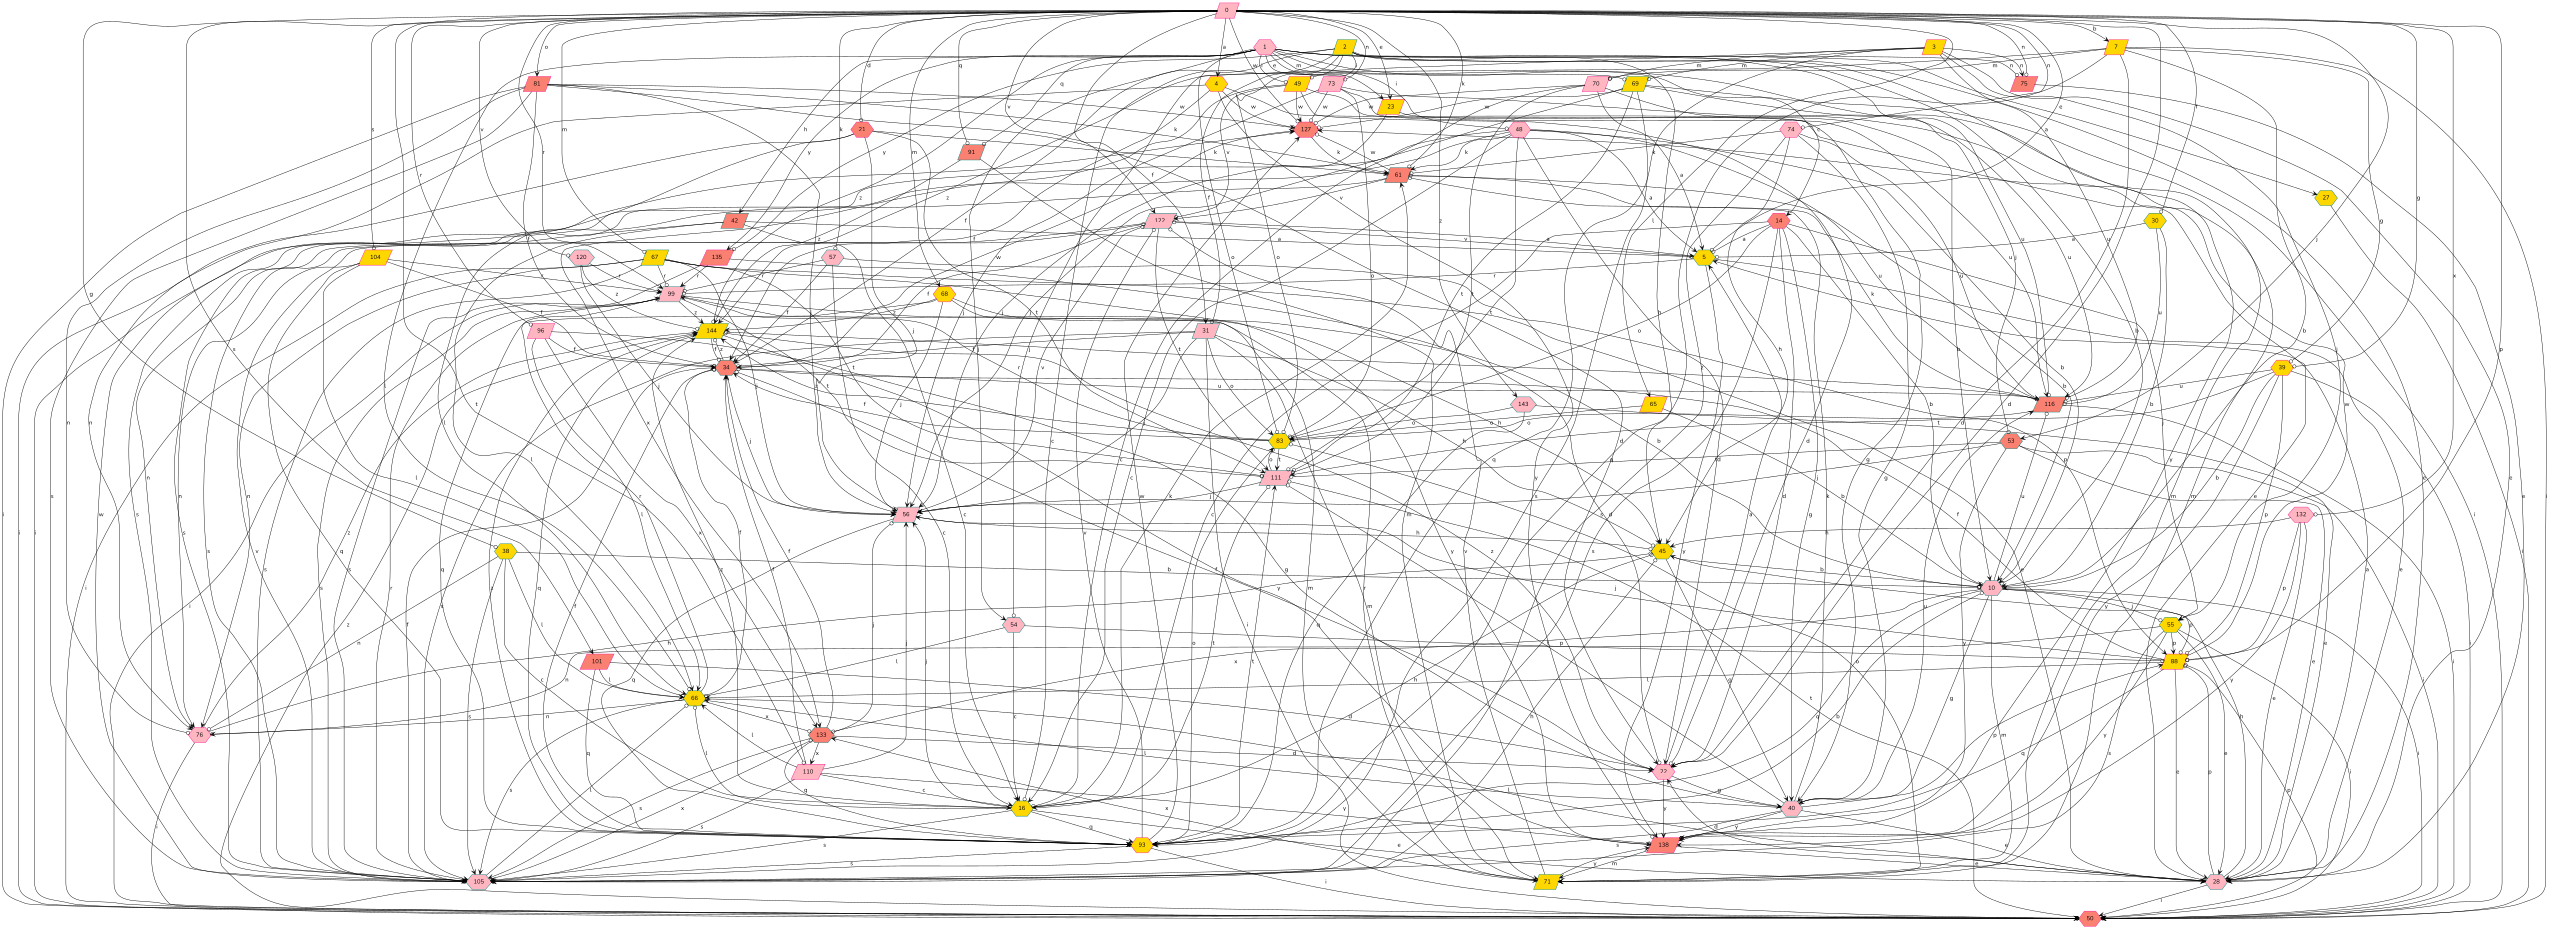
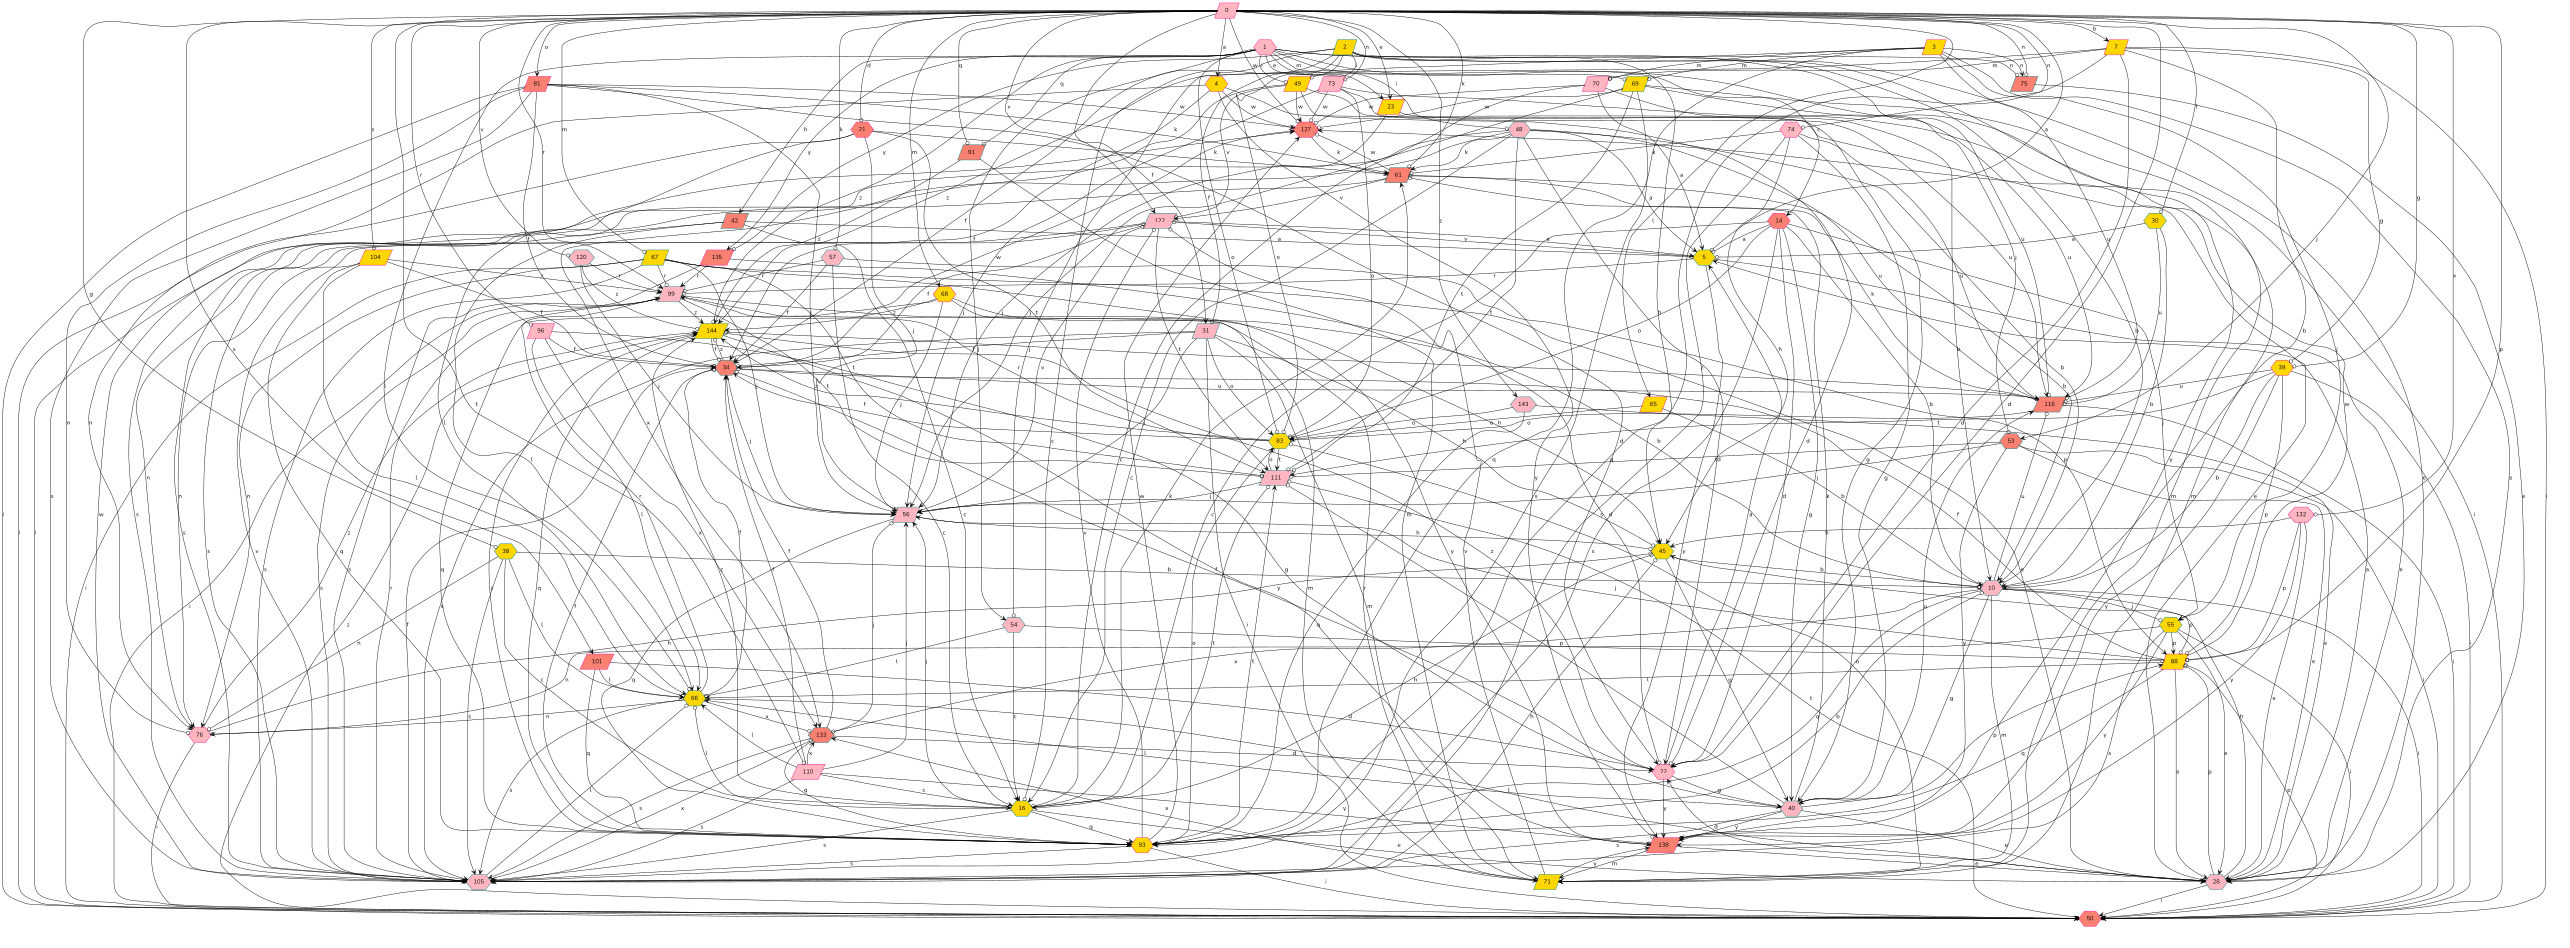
node "75": color deeppink -> teal
node "48": color deeppink -> teal
node "27": removed
edge "70" -> "111": removed, label "t"
edge "133" -> "110": reversed
